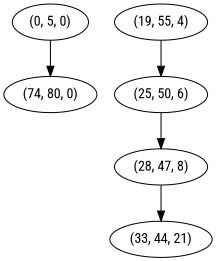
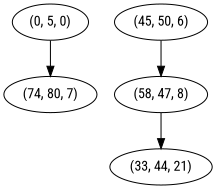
node "(19, 55, 4)": removed
node "(74, 80, 0)": label "(74, 80, 0)" -> "(74, 80, 7)"
node "(25, 50, 6)": label "(25, 50, 6)" -> "(45, 50, 6)"
node "(28, 47, 8)": label "(28, 47, 8)" -> "(58, 47, 8)"
